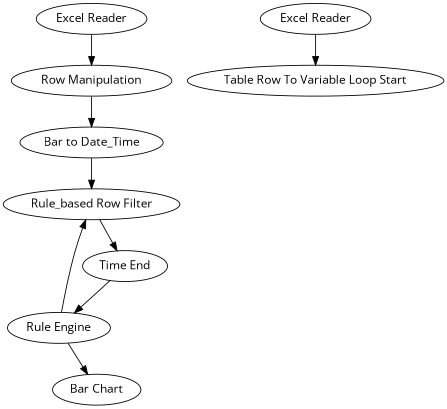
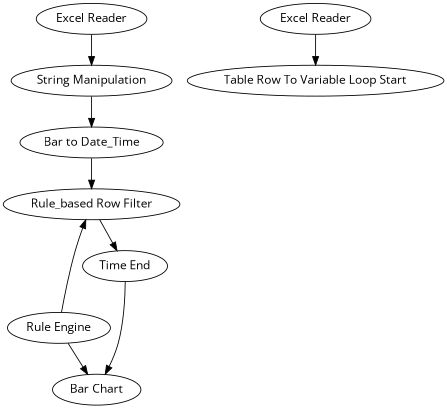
node "Row Manipulation": label "Row Manipulation" -> "String Manipulation"
edge "Time End" -> "Rule Engine": now "Time End" -> "Bar Chart"
